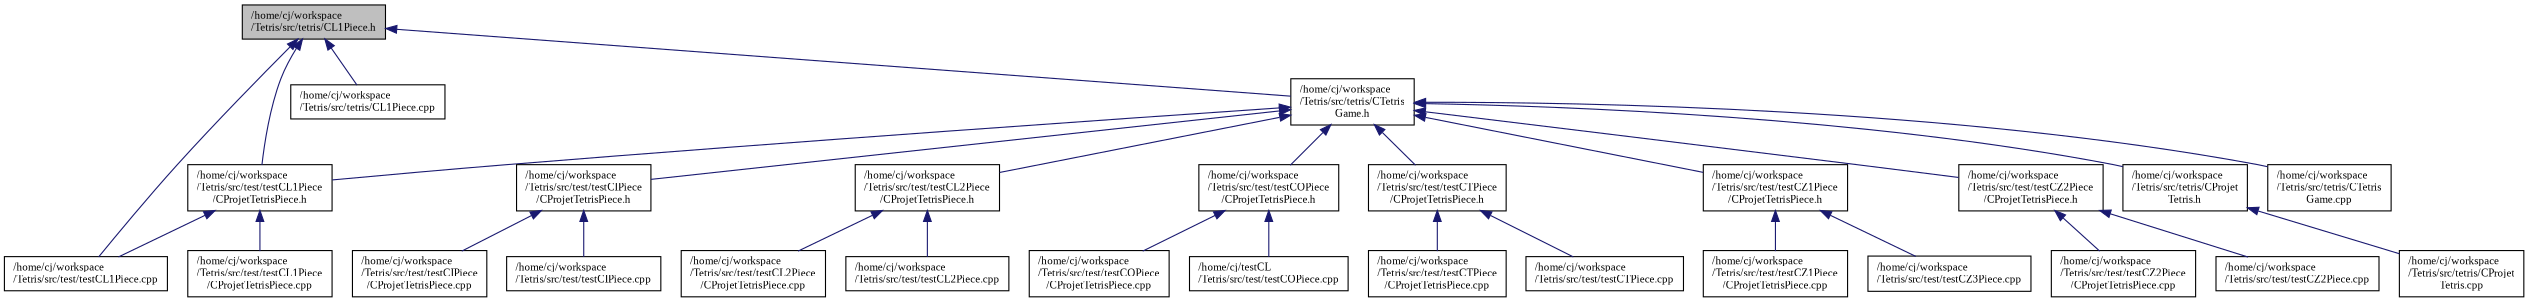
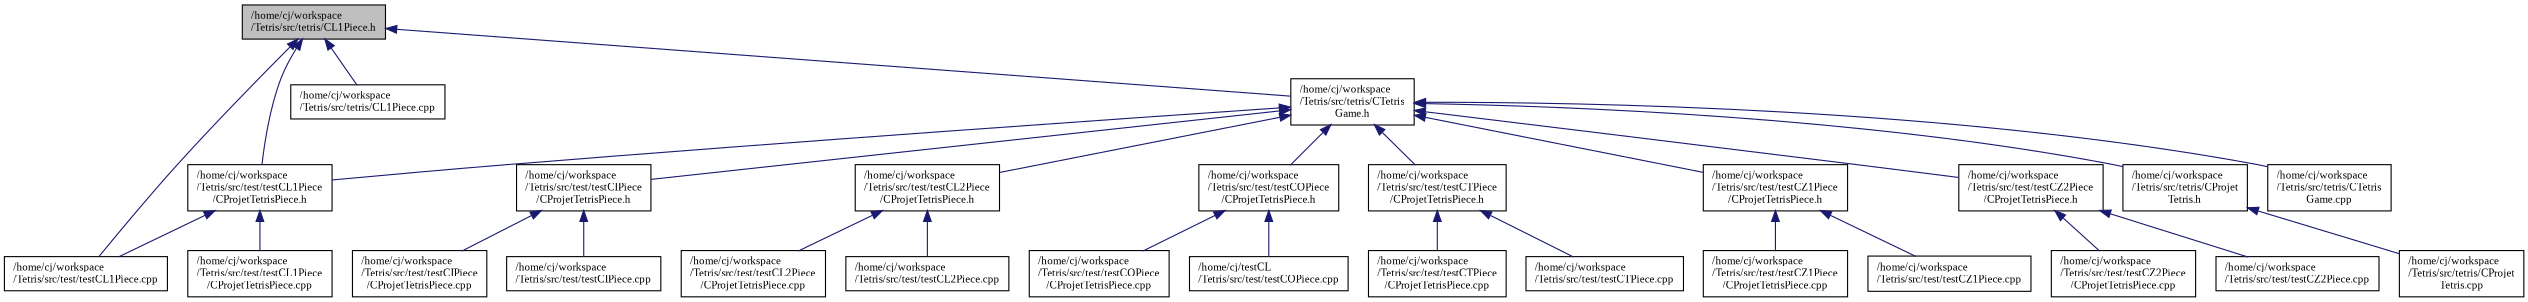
node "/home/cj/workspace /Tetris/src/test/testCZ3Piece.cpp": label "/home/cj/workspace /Tetris/src/test/testCZ3Piece.cpp" -> "/home/cj/workspace /Tetris/src/test/testCZ1Piece.cpp"
